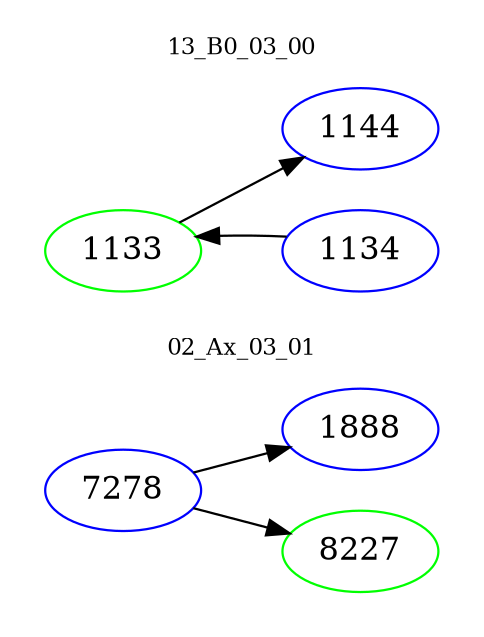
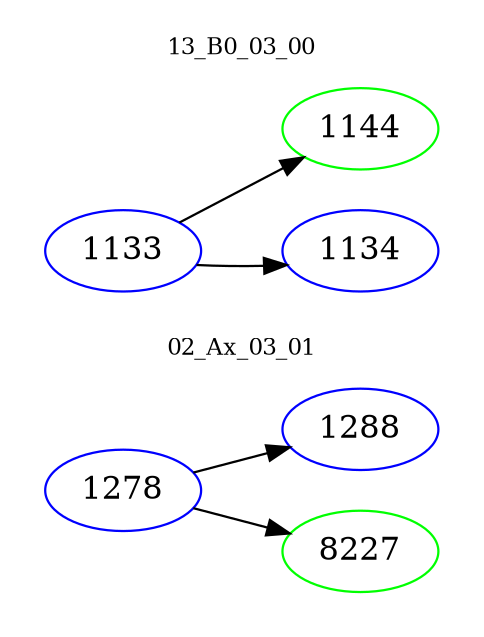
node "1144": color blue -> green
edge "1134" -> "1133": reversed
node "1133": color green -> blue
node "1888": label "1888" -> "1288"
node "7278": label "7278" -> "1278"
